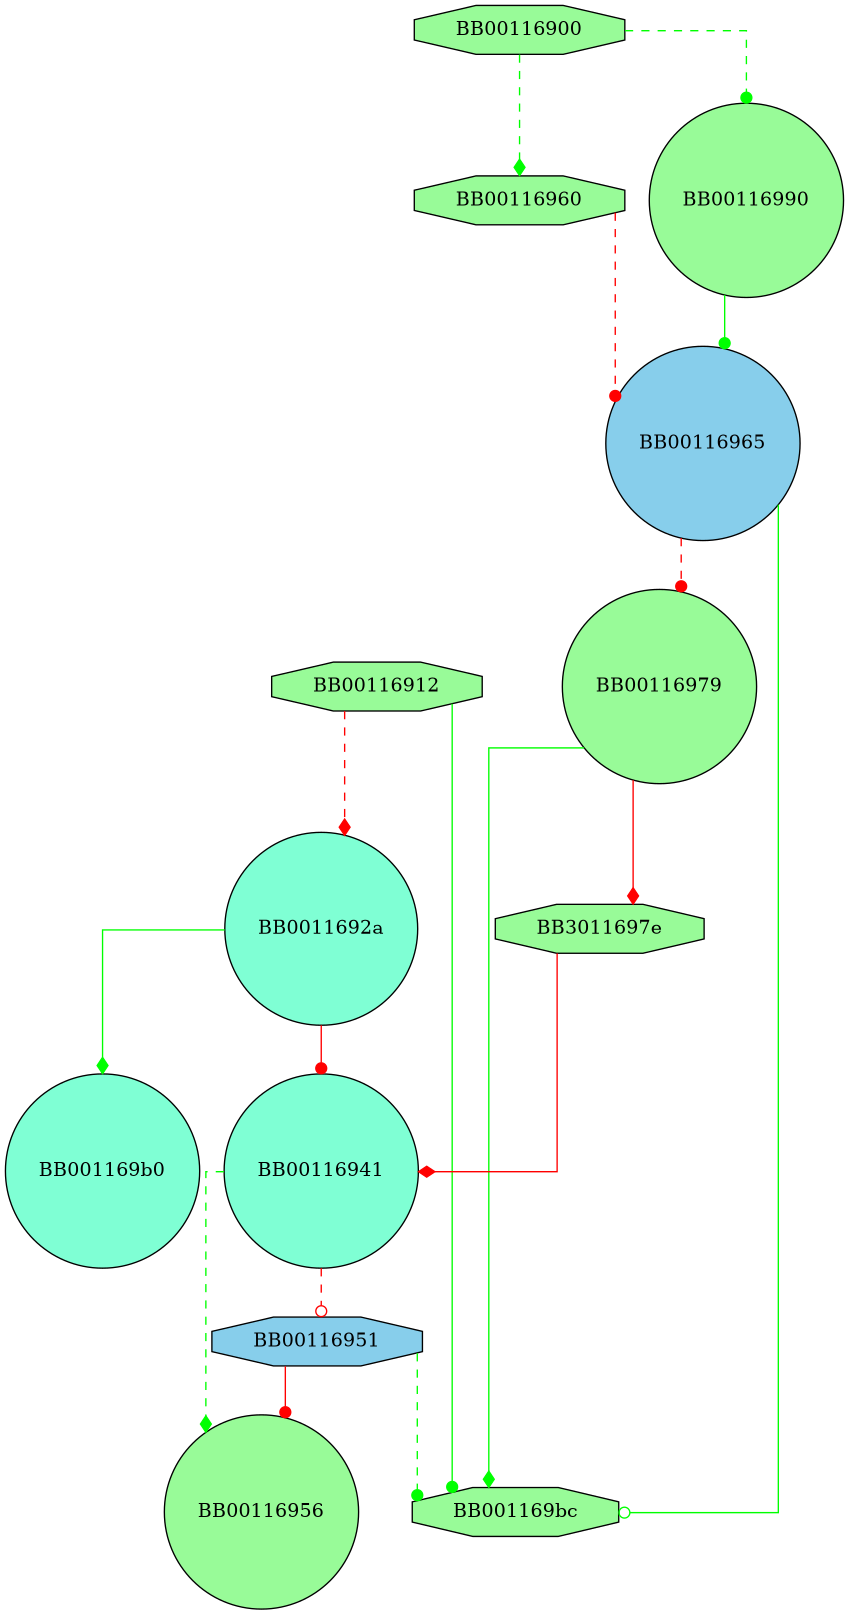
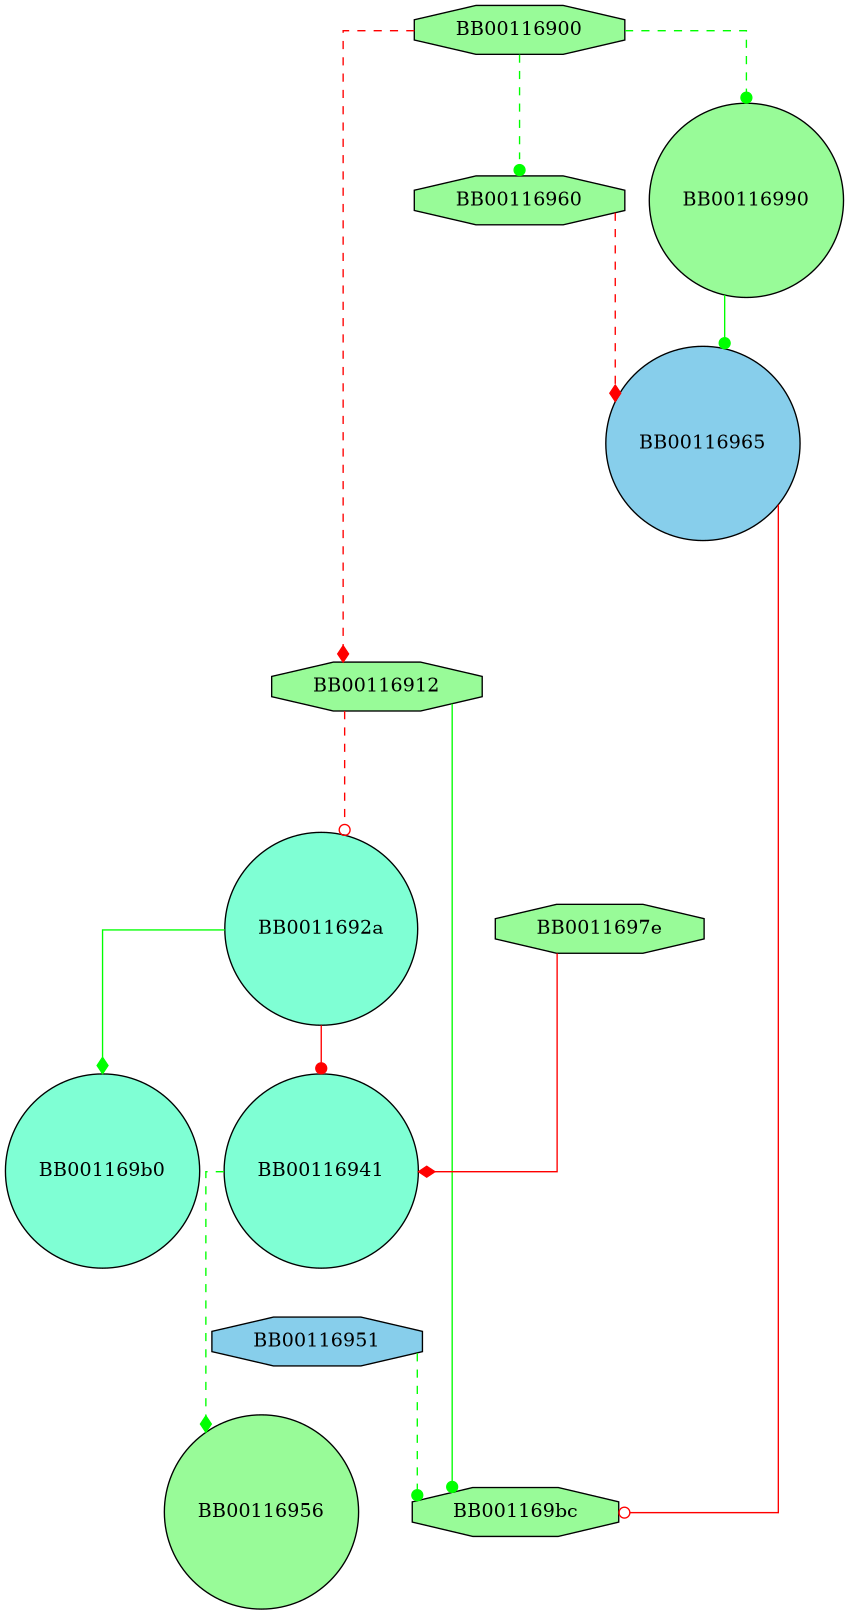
edge "BB00116900" -> "BB00116960": arrowhead diamond -> dot
edge "BB00116960" -> "BB00116965": arrowhead dot -> diamond
edge "BB00116900" -> "BB00116912": added
node "BB00116979": removed
edge "BB00116912" -> "BB0011692a": arrowhead diamond -> odot
node "BB3011697e": label "BB3011697e" -> "BB0011697e"
edge "BB00116965" -> "BB001169bc": color green -> red
edge "BB00116941" -> "BB00116951": removed
edge "BB00116951" -> "BB00116956": removed
